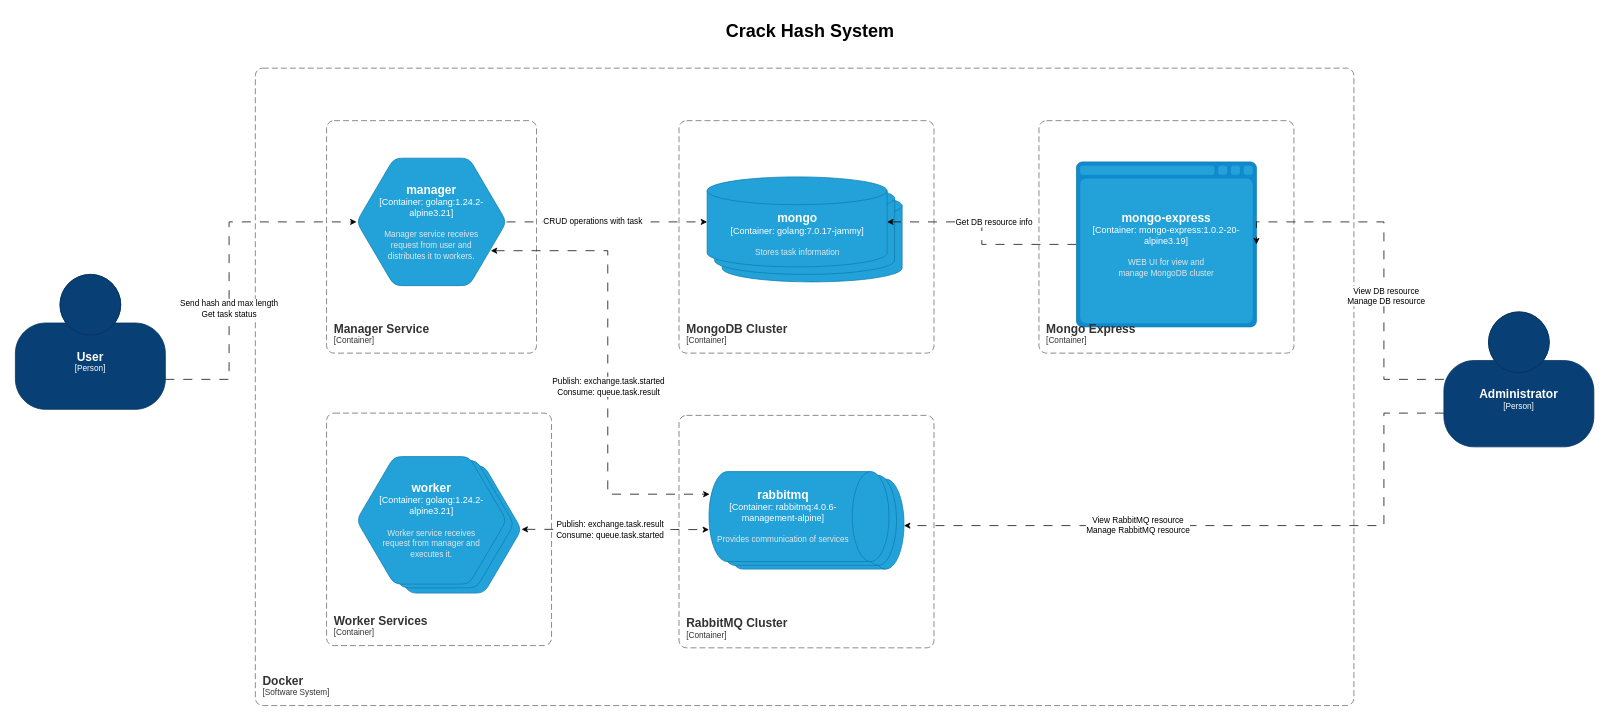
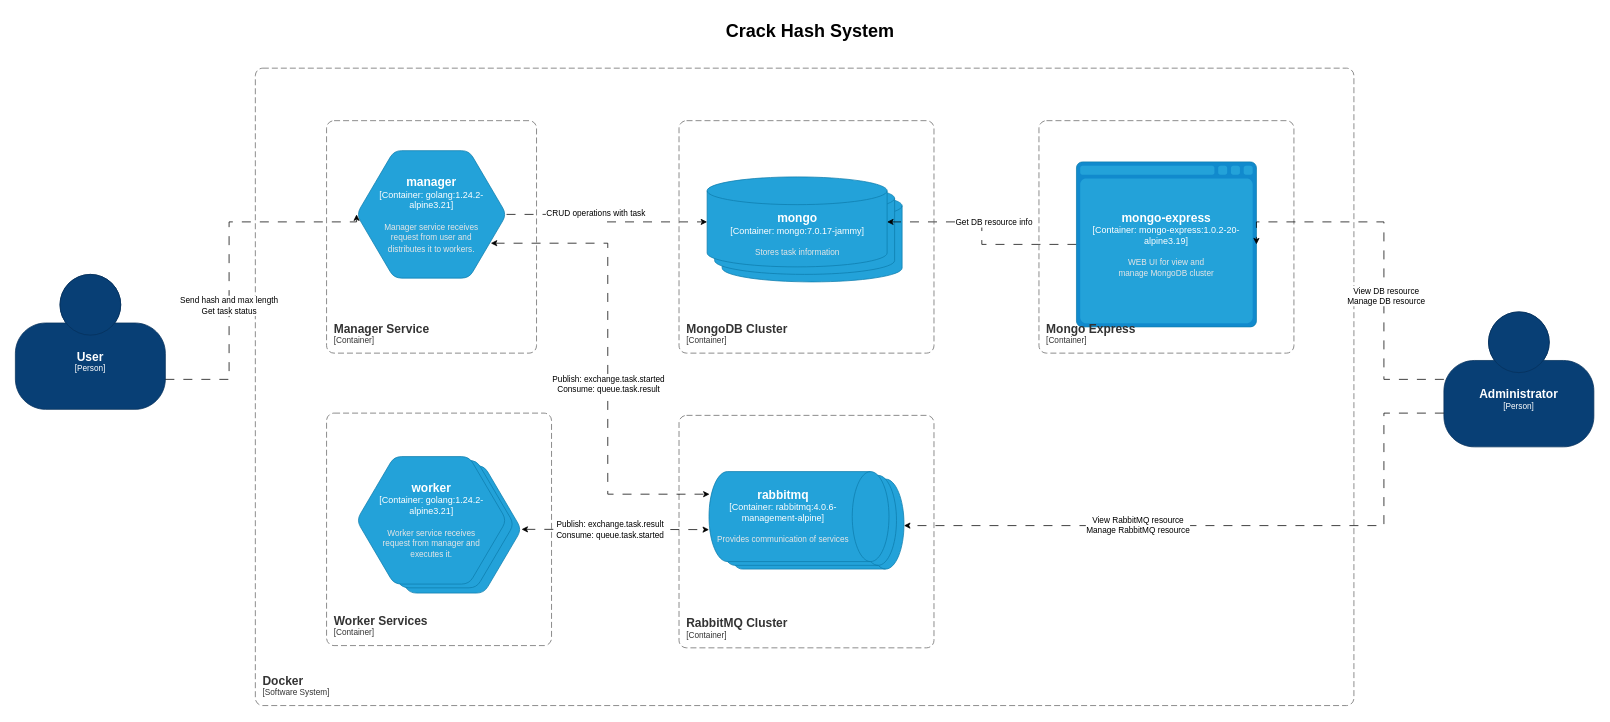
node "manager [Container: golang:1.24.2- alpine3.21] Manager service receives request from user and distributes it to workers.": moved (432, 222) -> (432, 214)
node "mongo [Container: golang:7.0.17-jammy] Stores task information": label "mongo [Container: golang:7.0.17-jammy] Stores task information" -> "mongo [Container: mongo:7.0.17-jammy] Stores task information"
